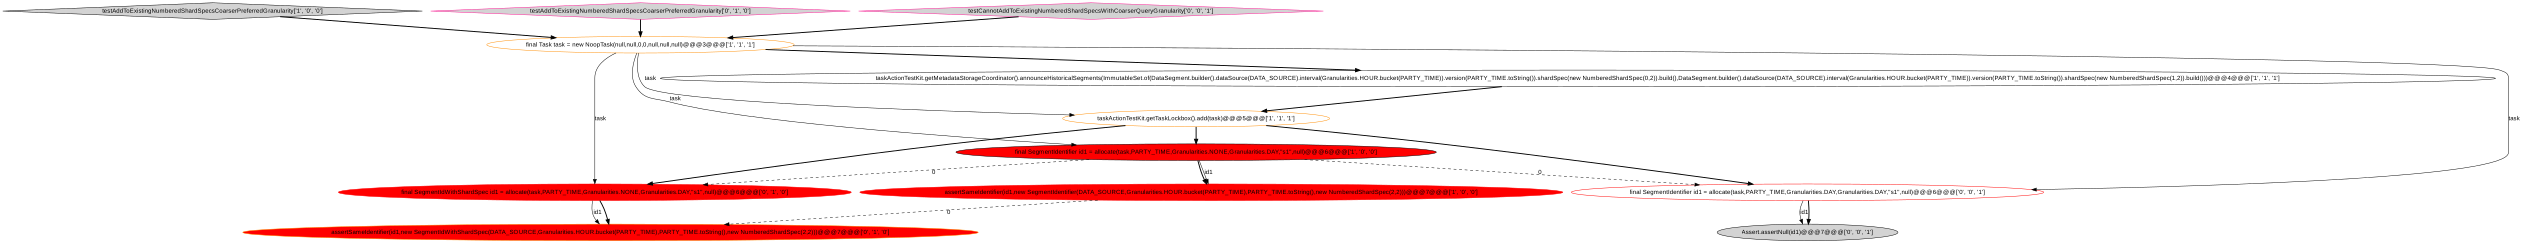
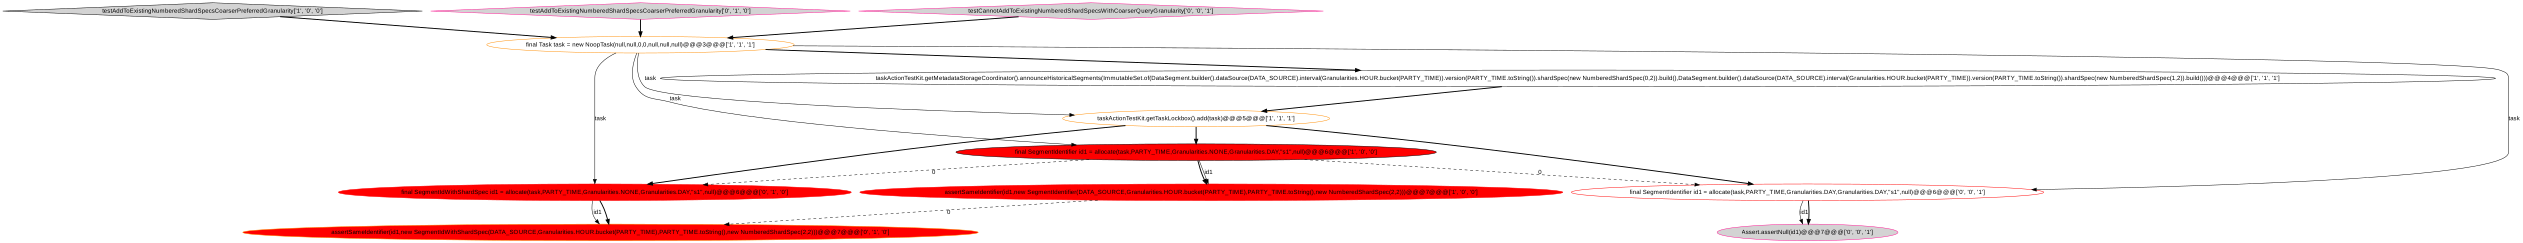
node "Assert.assertNull(id1)@@@7@@@['0', '0', '1']": color black -> deeppink
